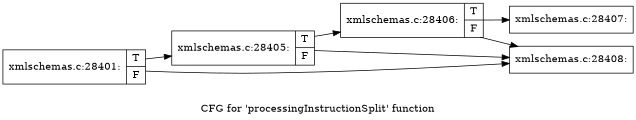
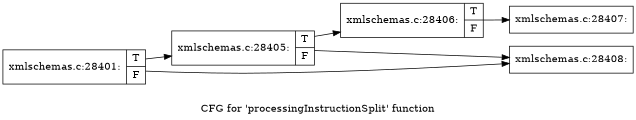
edge "xmlschemas.c:28406:" -> "xmlschemas.c:28408:": removed
